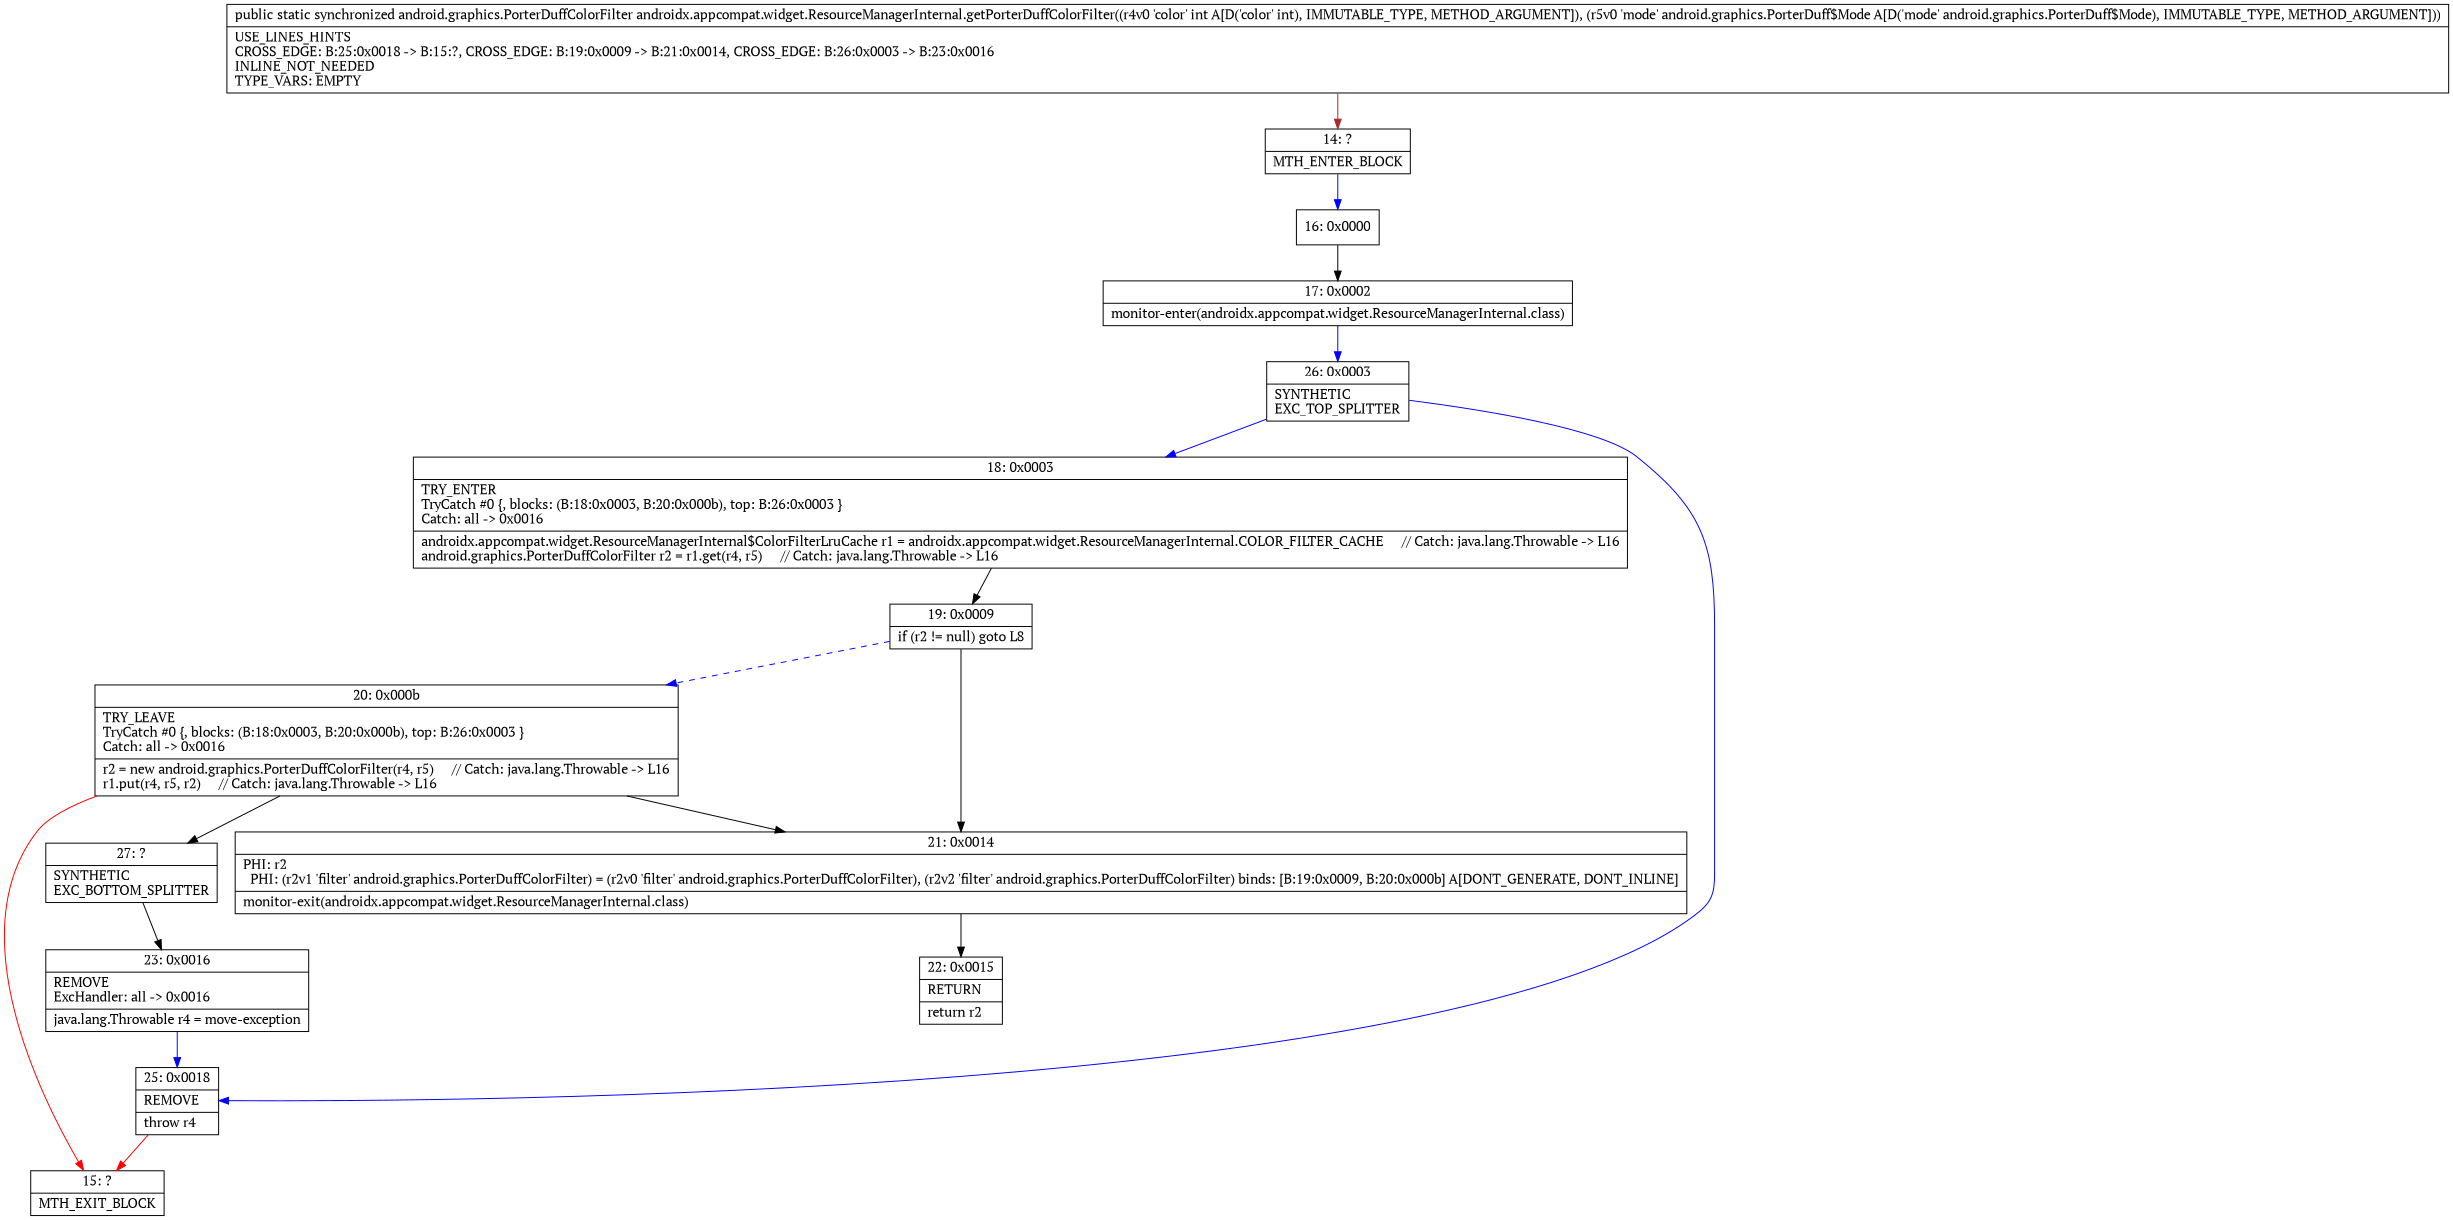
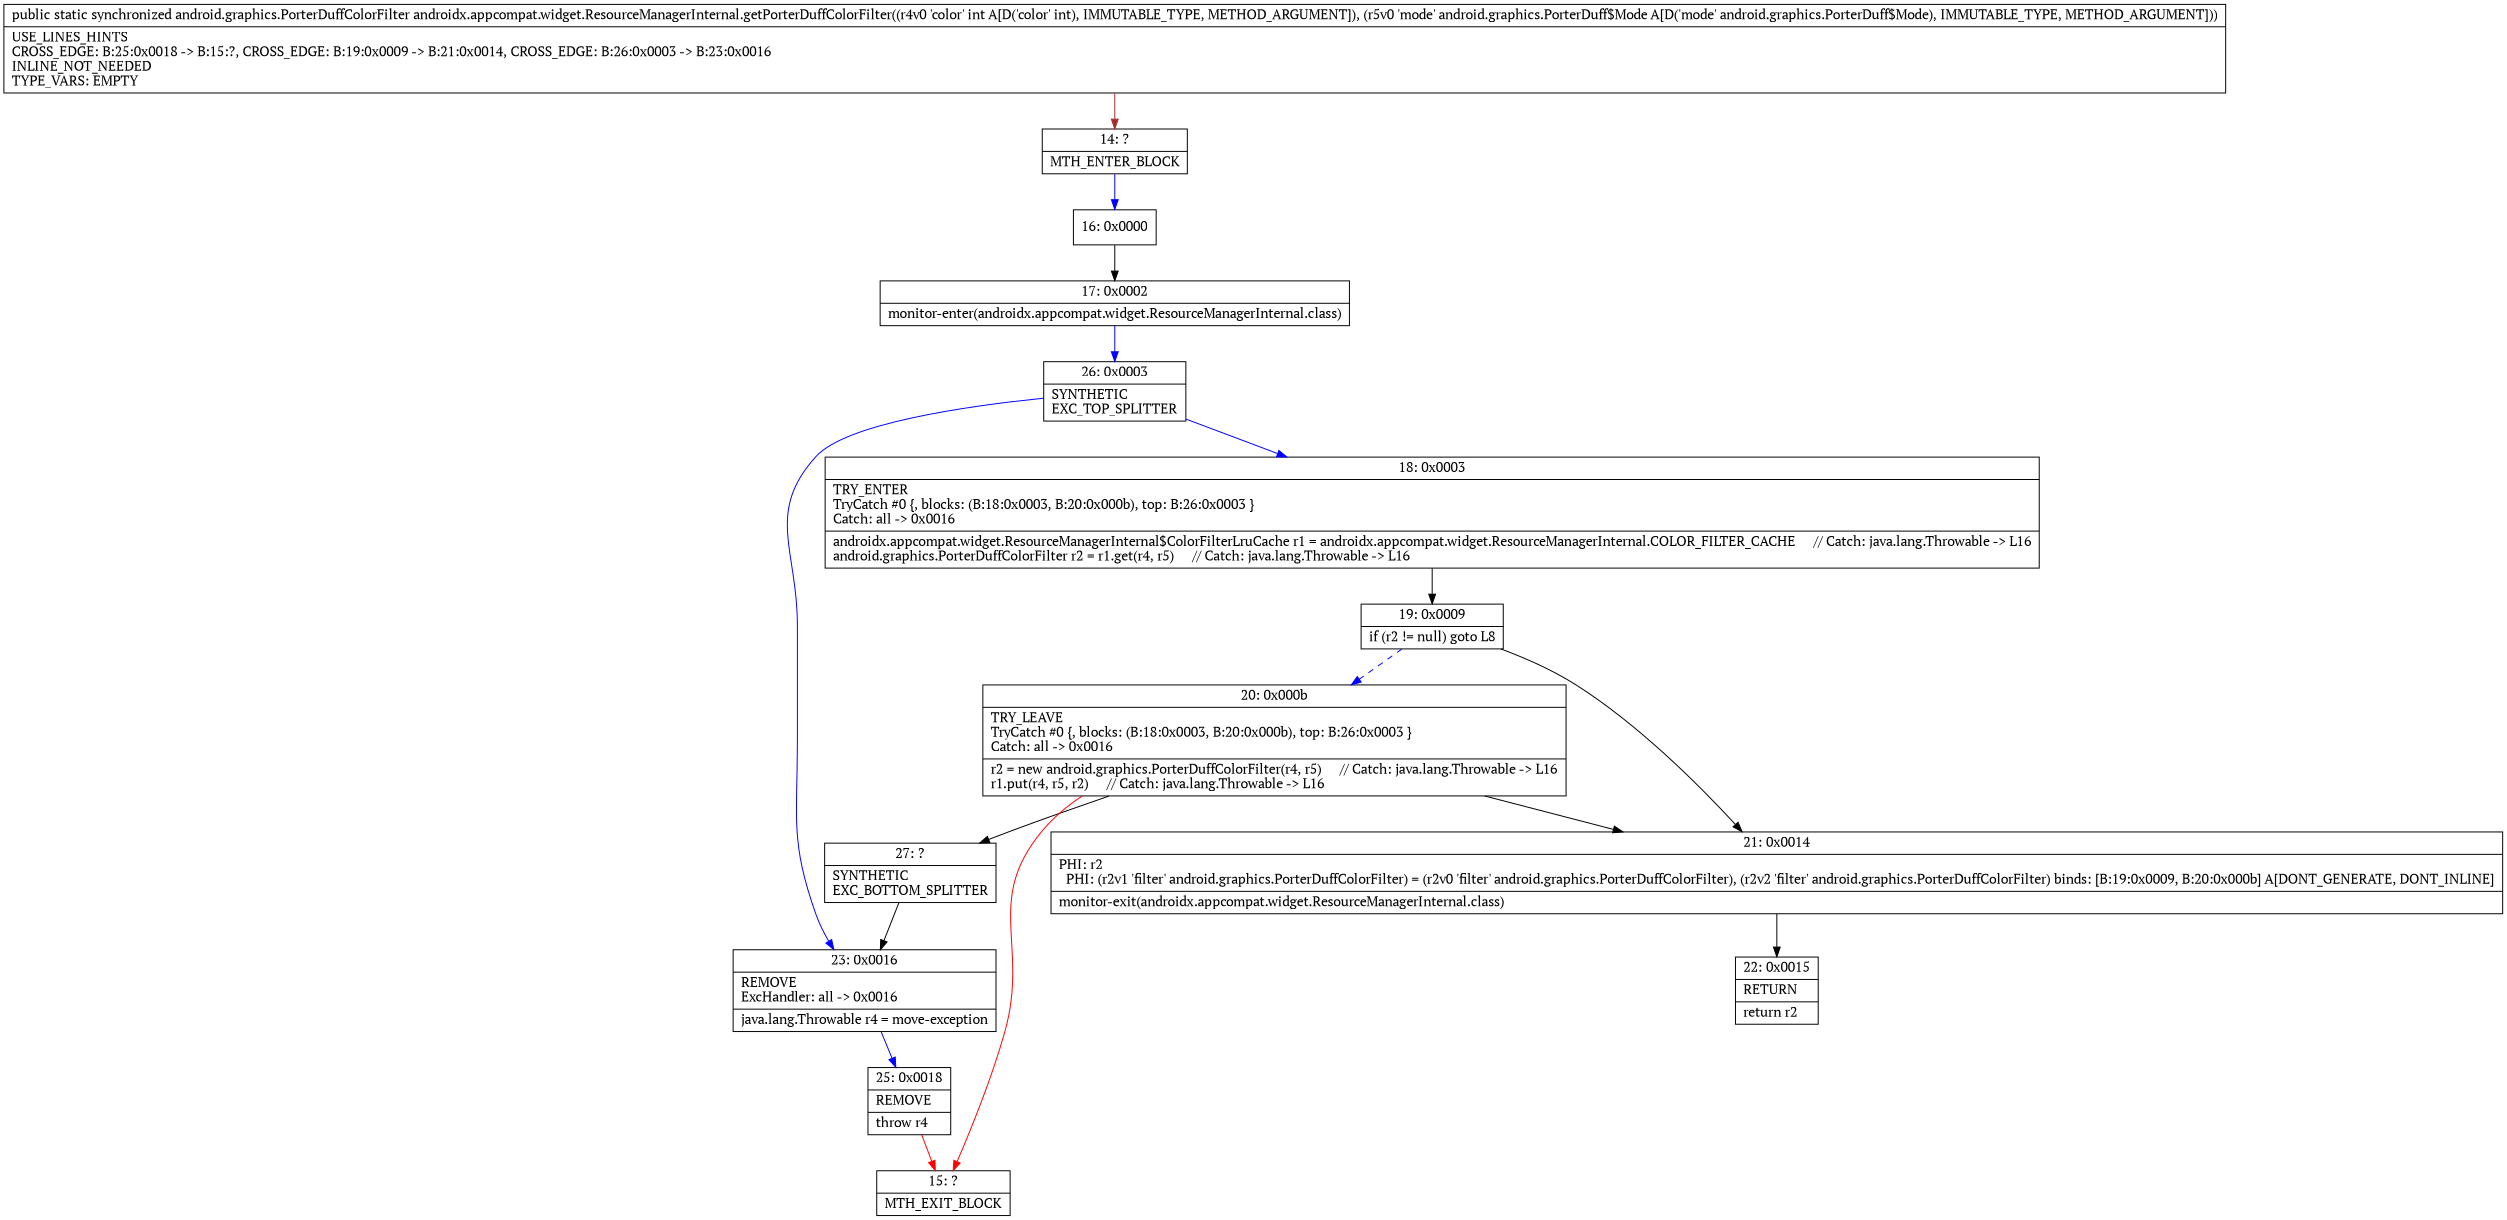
edge "26: 0x0003" -> "25: 0x0018": now "26: 0x0003" -> "23: 0x0016"
